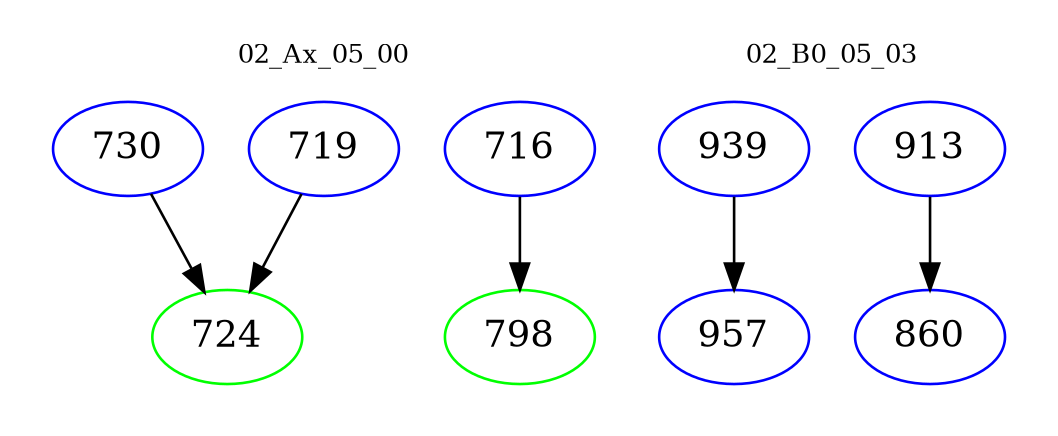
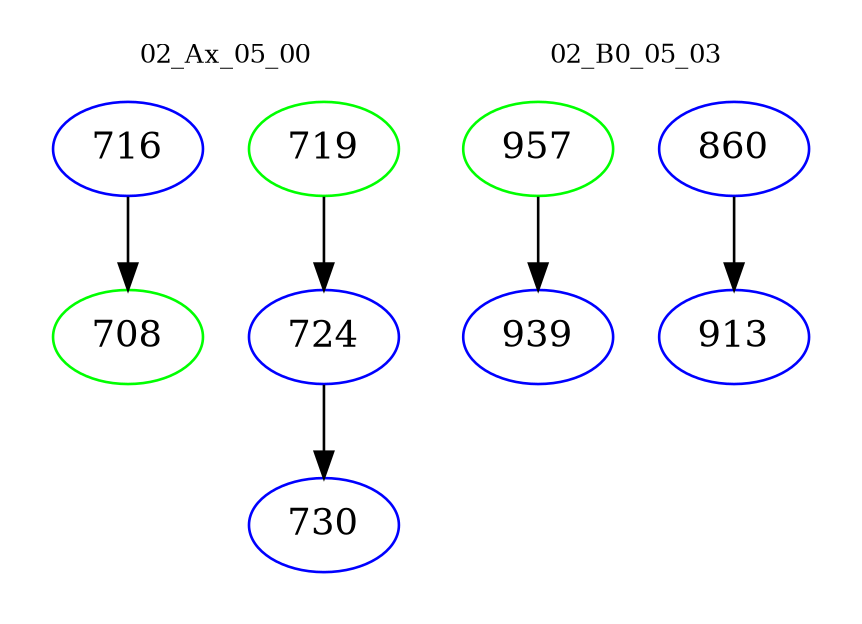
node "719": color blue -> green
edge "939" -> "957": reversed
edge "913" -> "860": reversed
edge "730" -> "724": reversed
node "724": color green -> blue
node "798": label "798" -> "708"
node "957": color blue -> green
